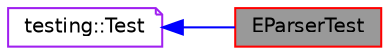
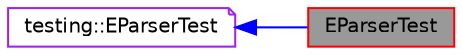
node "testing::Test": label "testing::Test" -> "testing::EParserTest"
